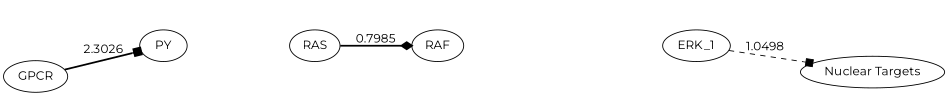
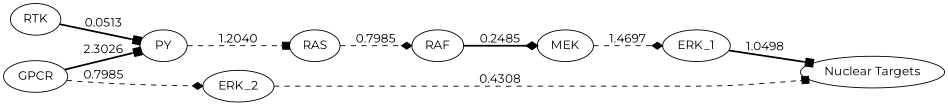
node "RTK": added
edge "PY" -> "RAS": added, label "1.2040"
edge "RAS" -> "RAF": style bold -> dashed
node "MEK": added
edge "ERK_1" -> "Nuclear Targets": style dashed -> bold
node "ERK_2": added
